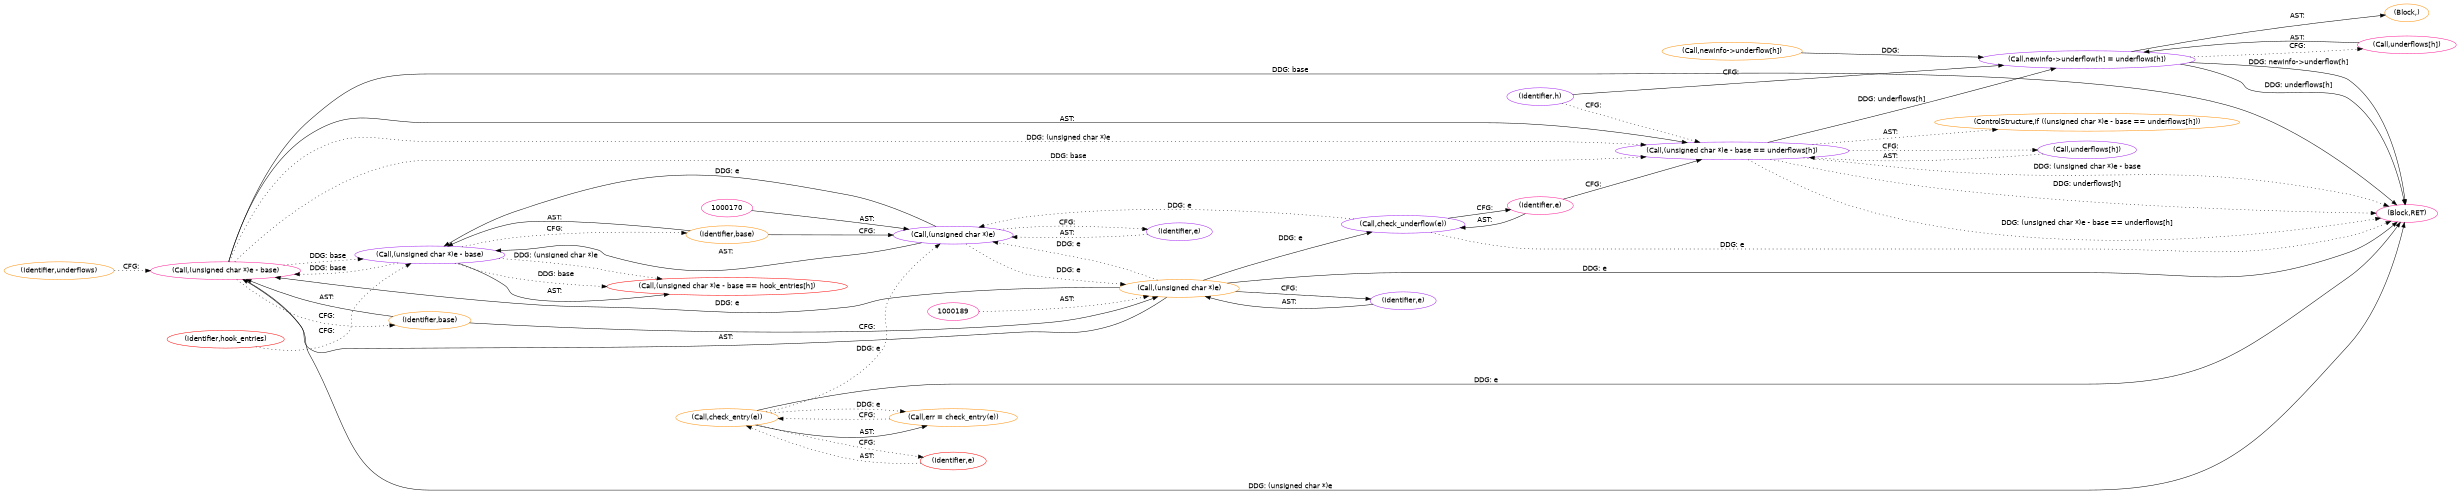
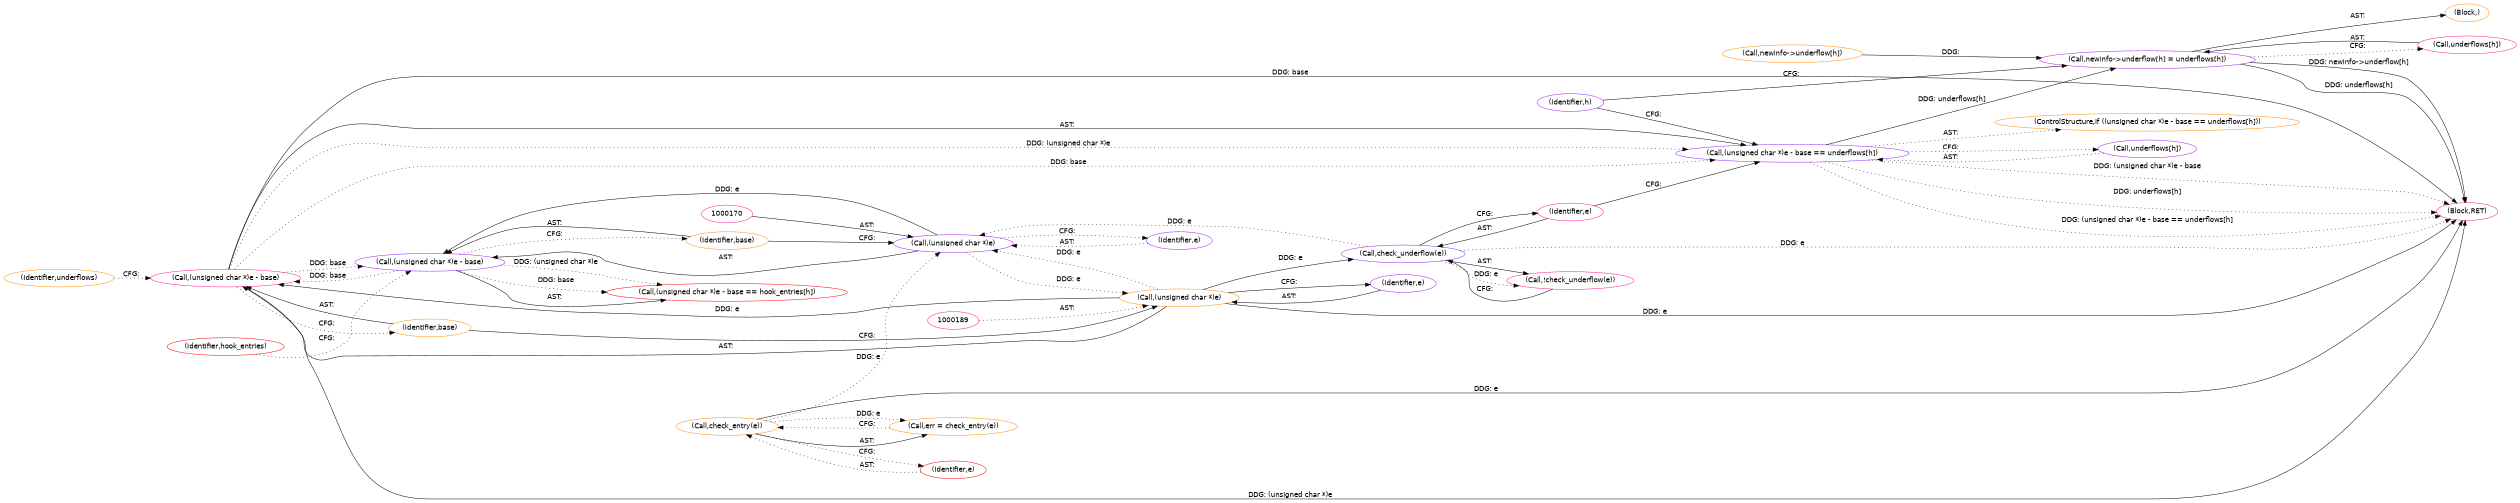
edge "(Identifier,h)" -> "(Call,(unsigned char *)e - base == underflows[h])": style dotted -> solid
node "(Call,!check_underflow(e))": added
